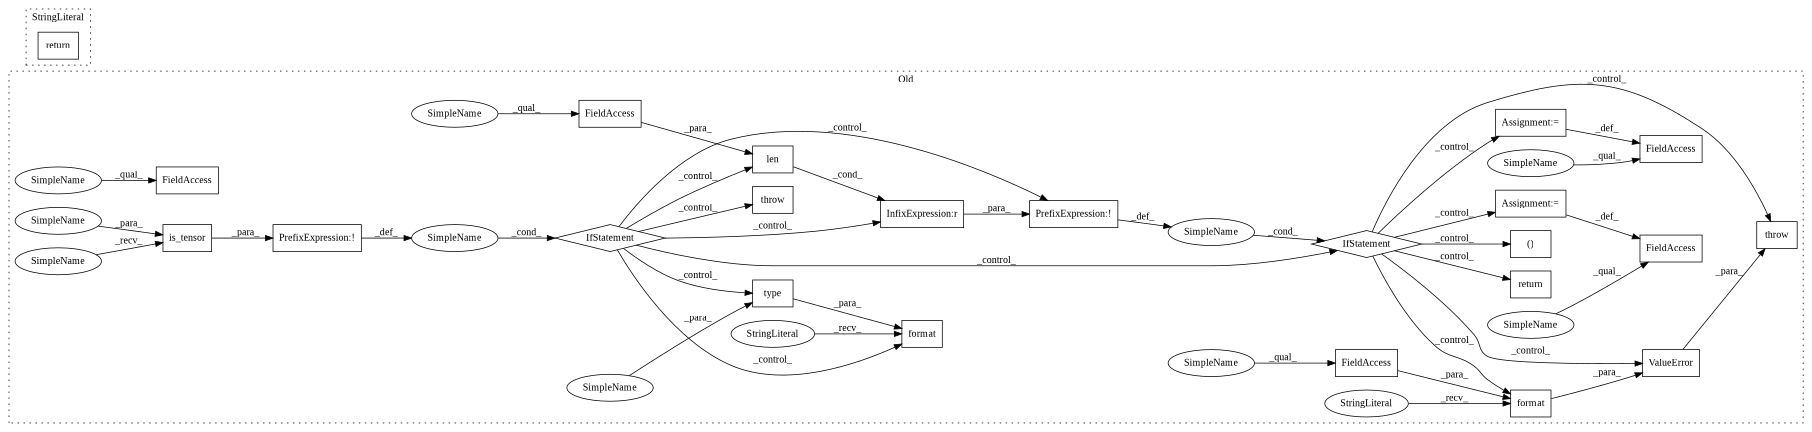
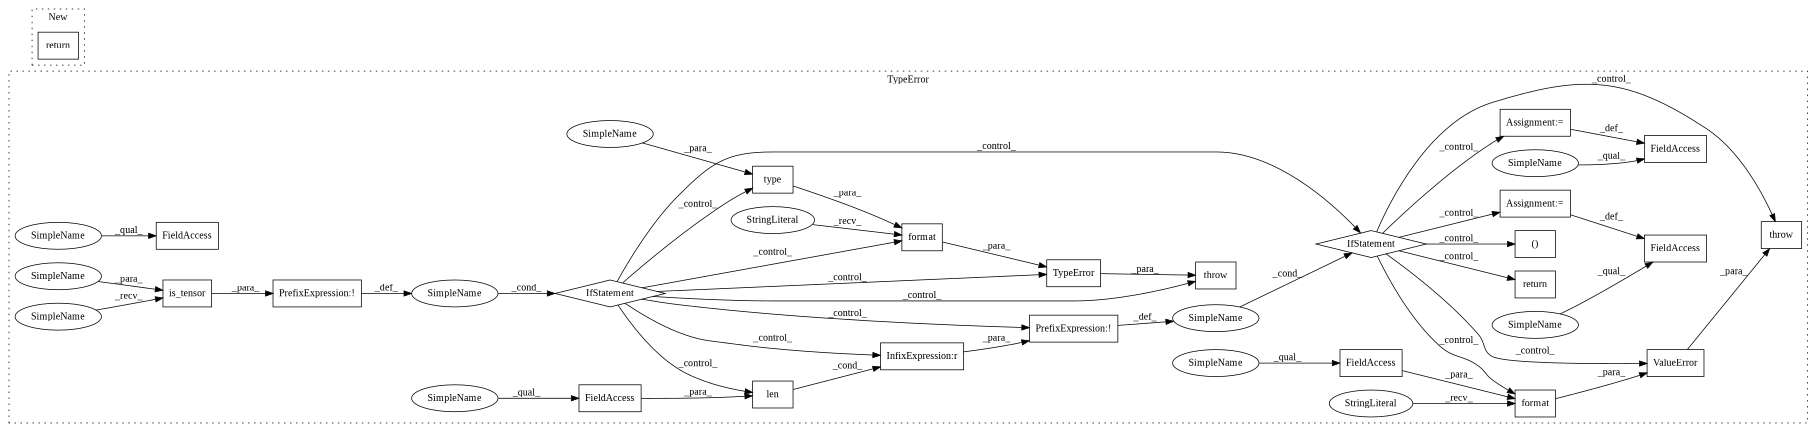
cluster "StringLiteral": label "StringLiteral" -> "New"
cluster "Old": label "Old" -> "TypeError"
node "TypeError": added
